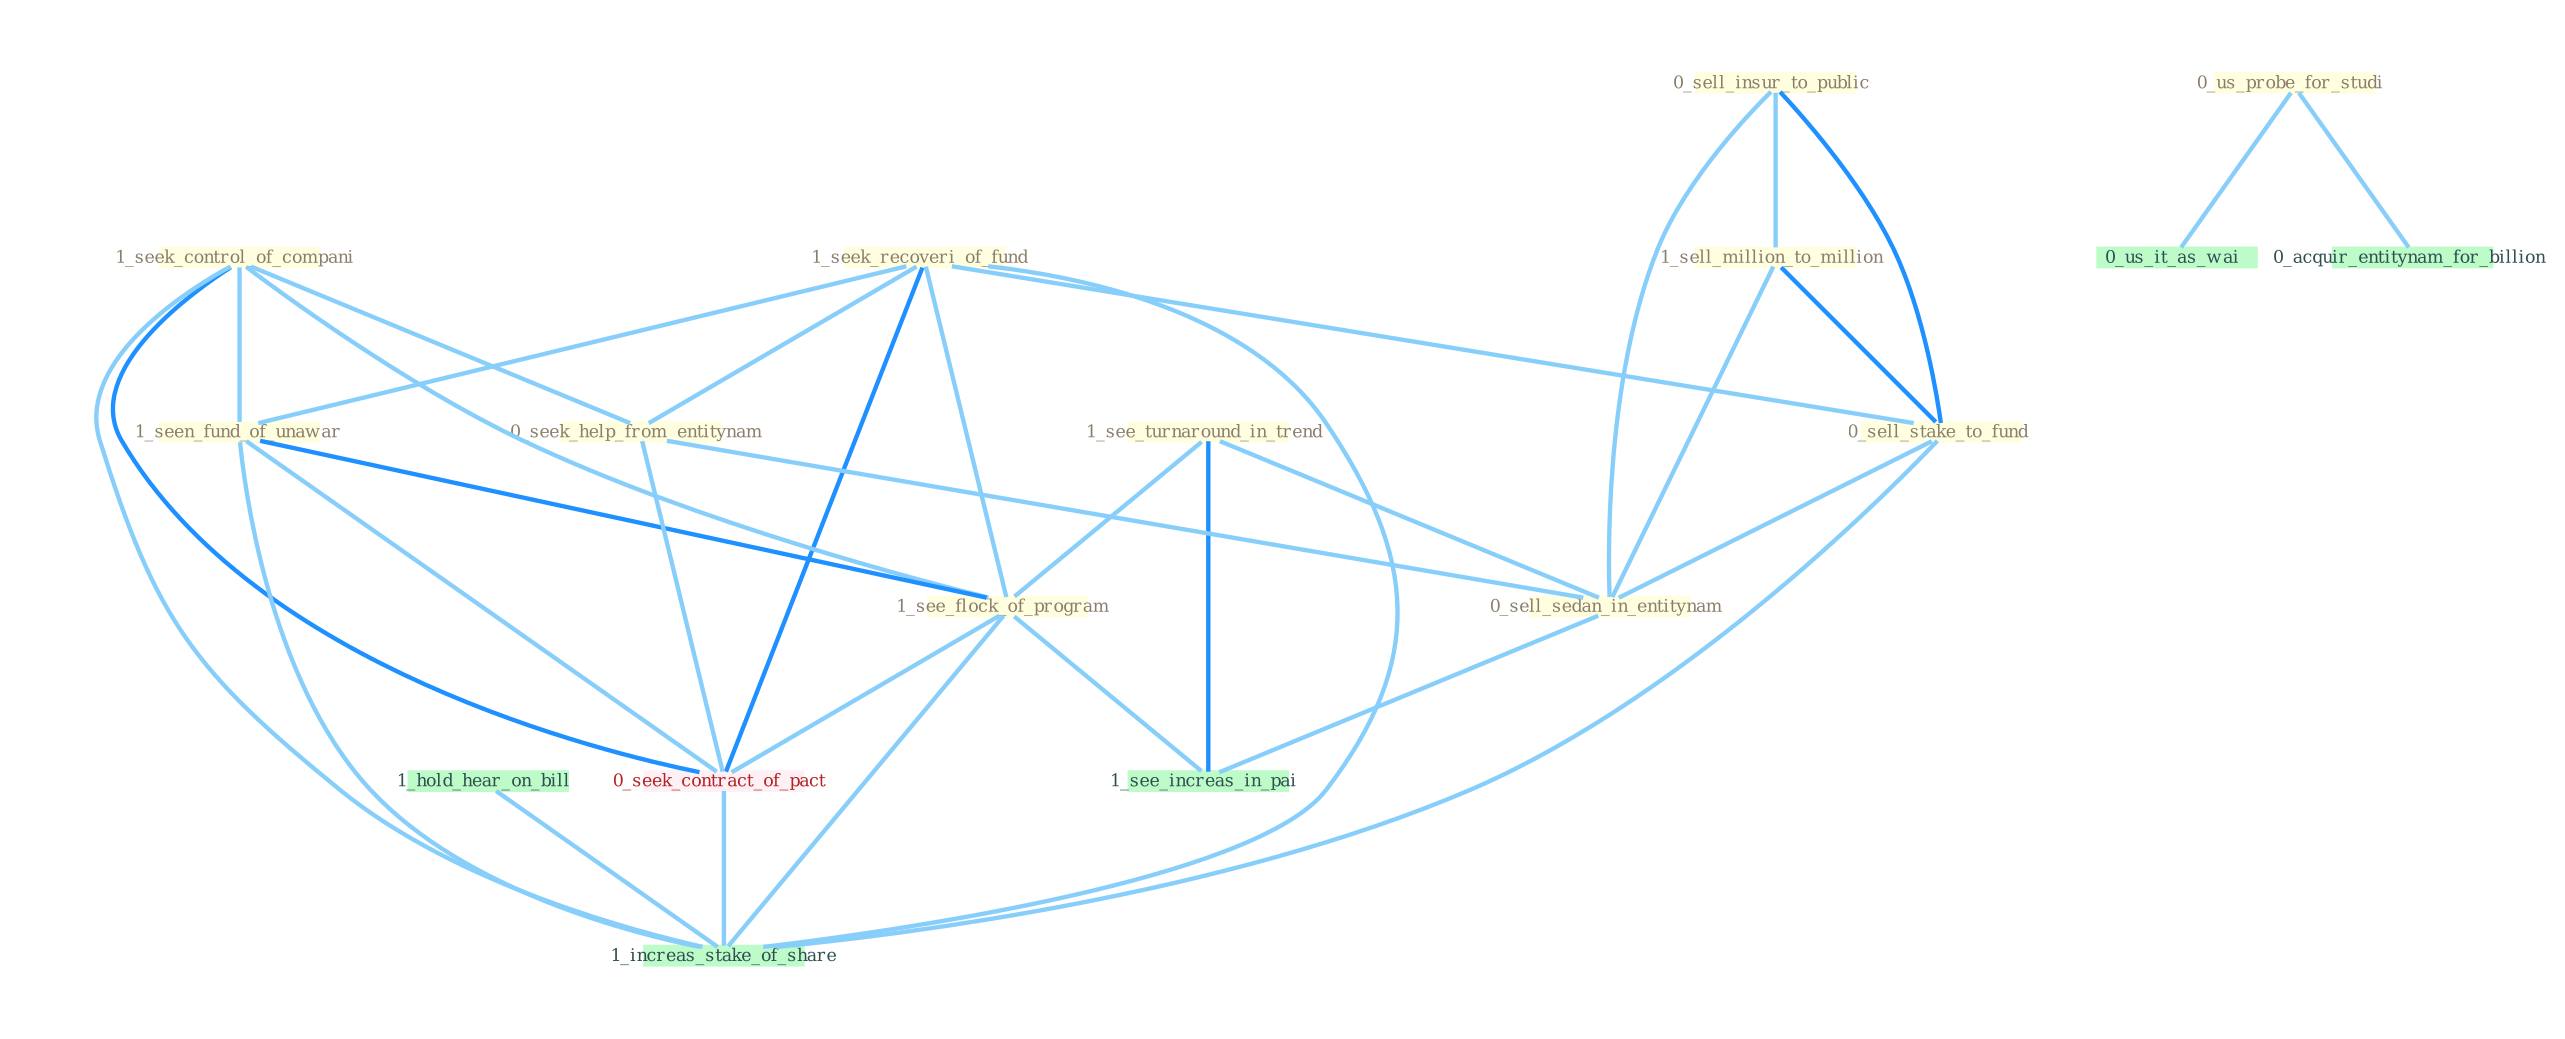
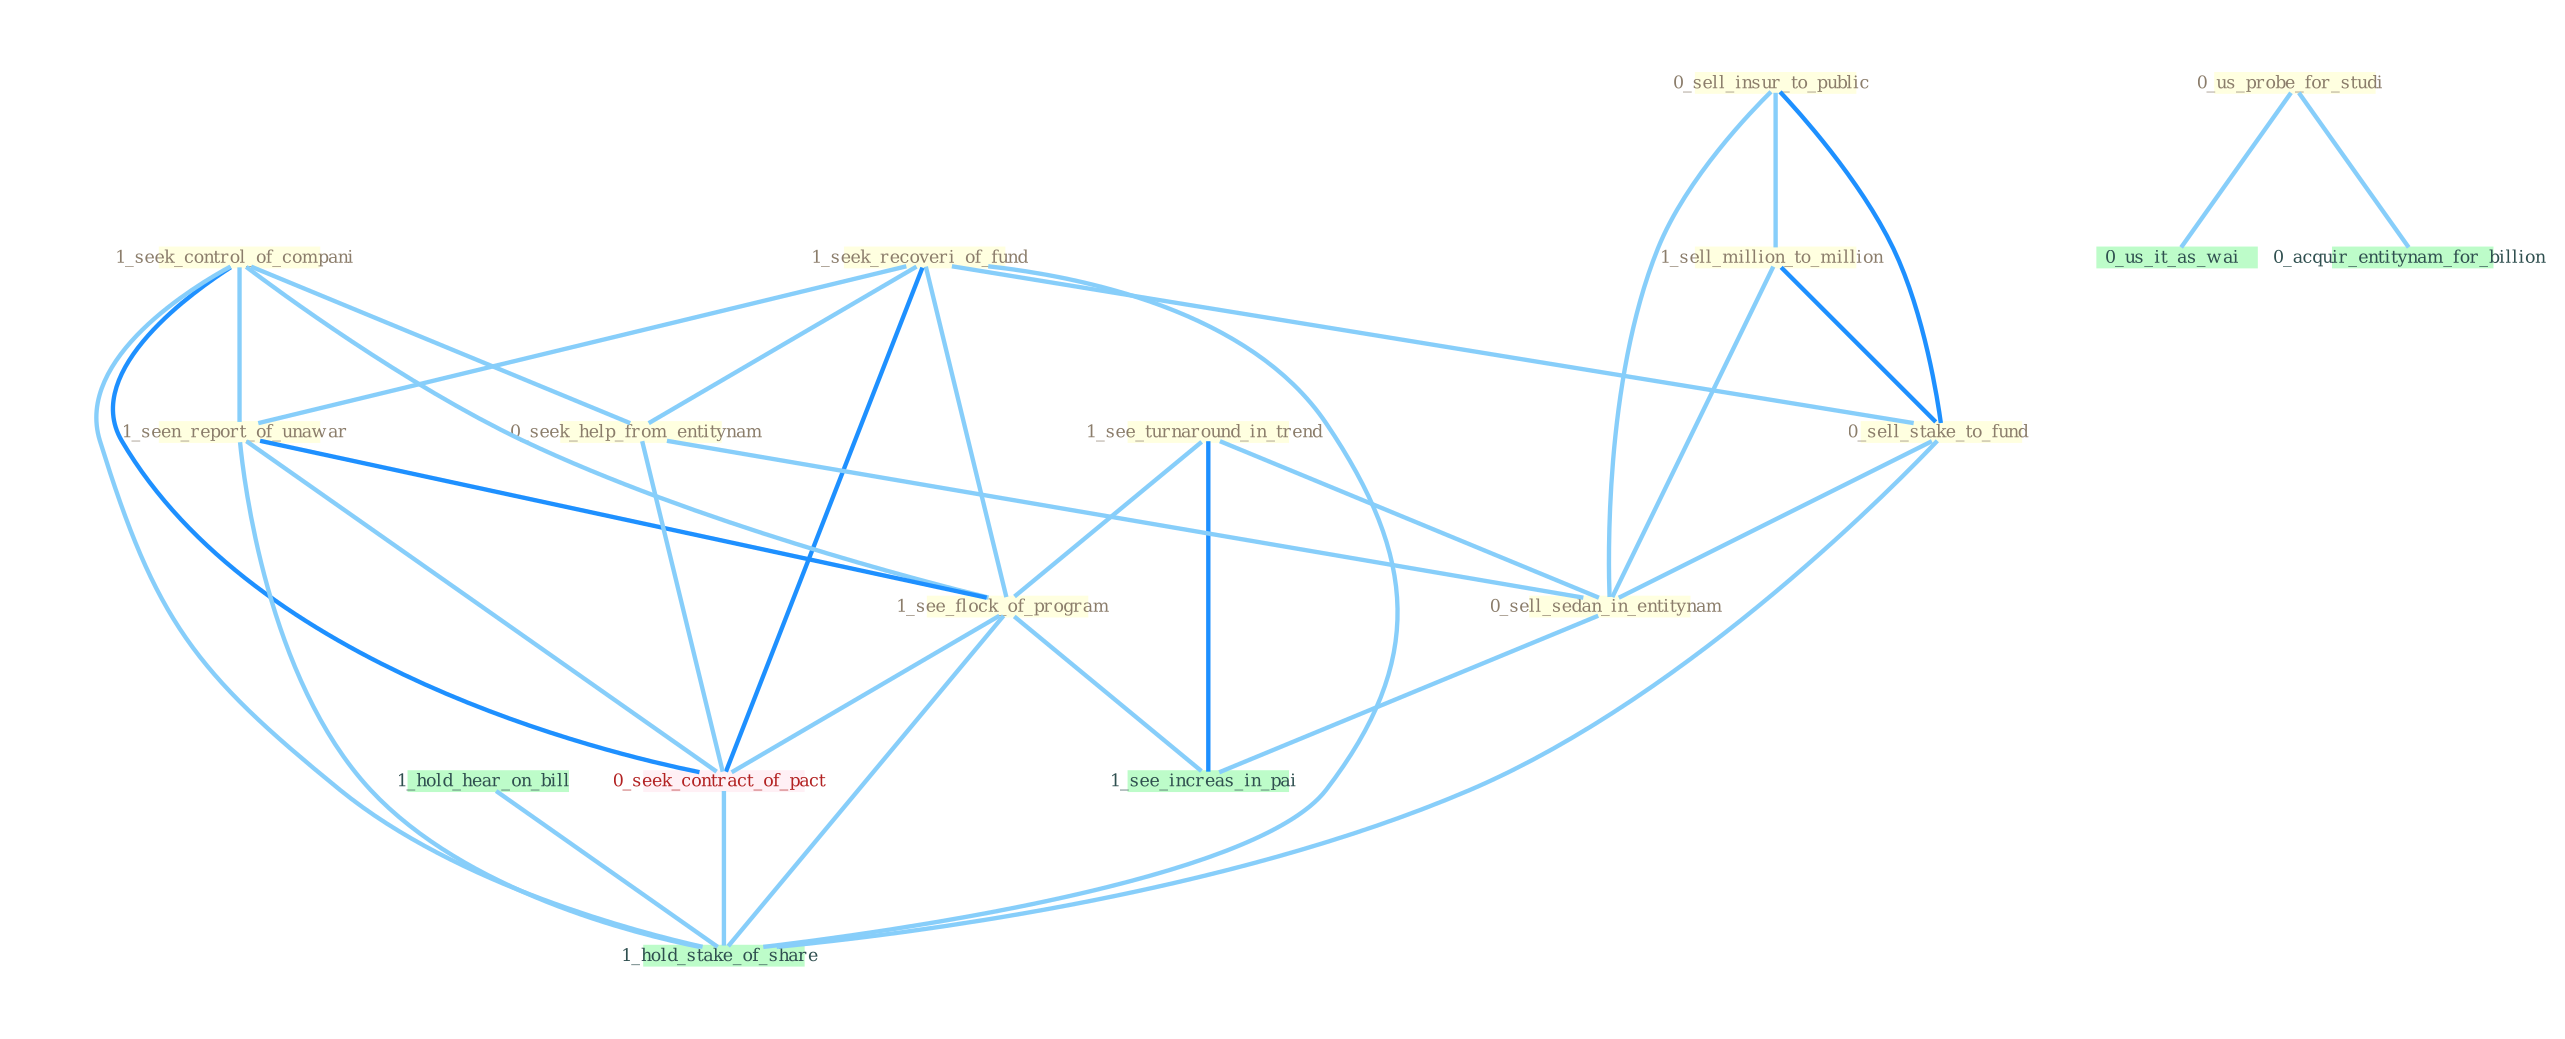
node "1_seen_fund_of_unawar": label "1_seen_fund_of_unawar" -> "1_seen_report_of_unawar"
node "1_increas_stake_of_share": label "1_increas_stake_of_share" -> "1_hold_stake_of_share"
